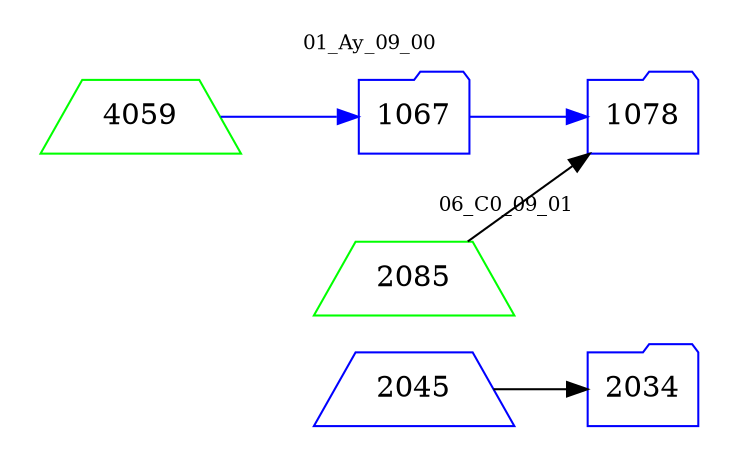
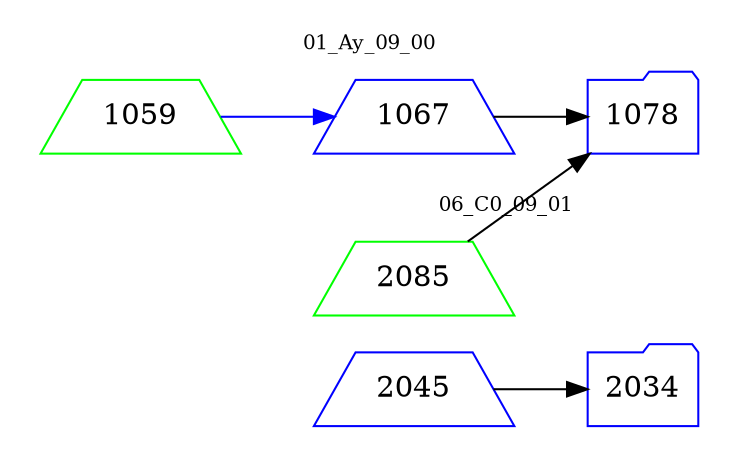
node "4059": label "4059" -> "1059"
node "1067": shape folder -> trapezium
edge "1067" -> "1078": color blue -> black
